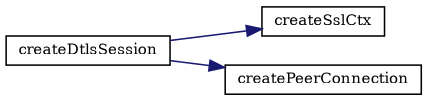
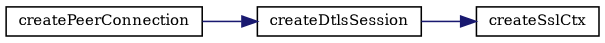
edge "createDtlsSession" -> "createPeerConnection": reversed
